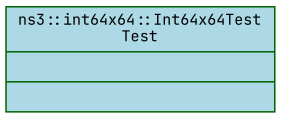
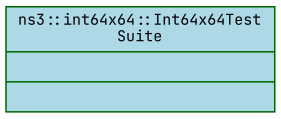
node "ns3::int64x64::Int64x64Test": text "Test" -> "Suite"
